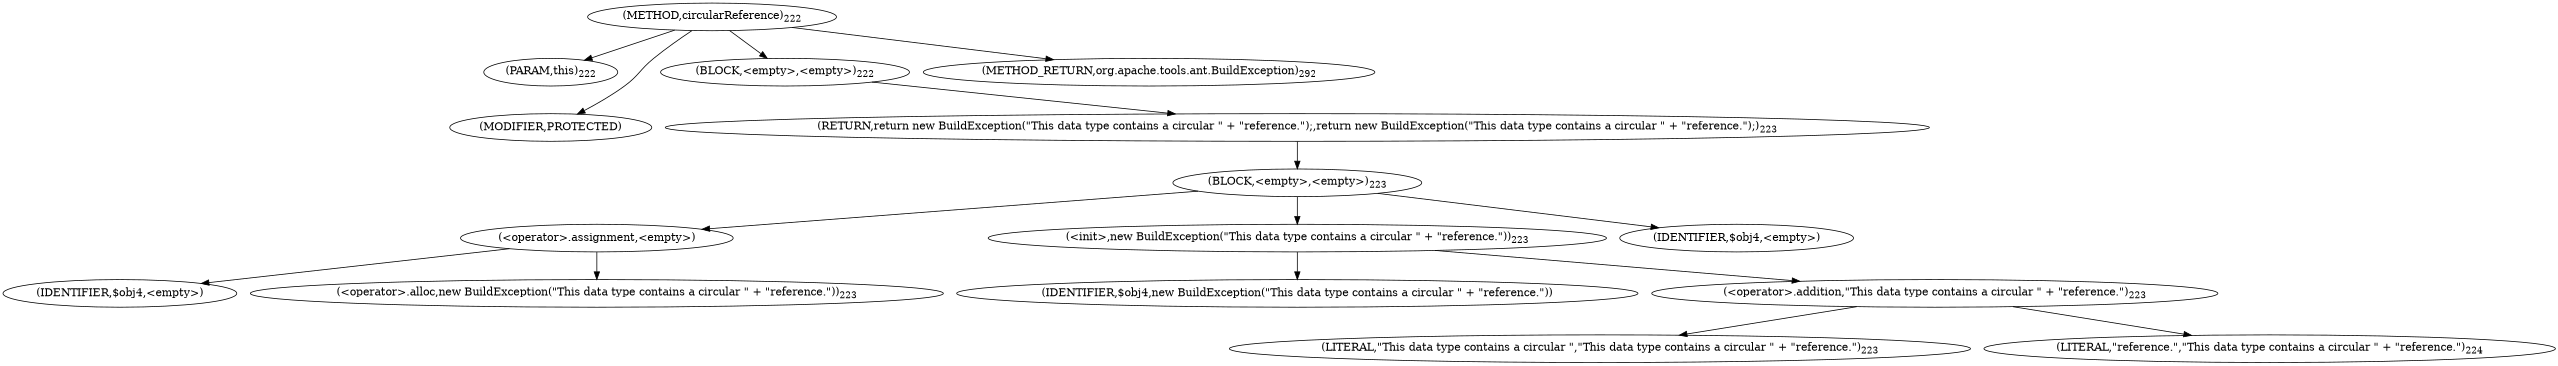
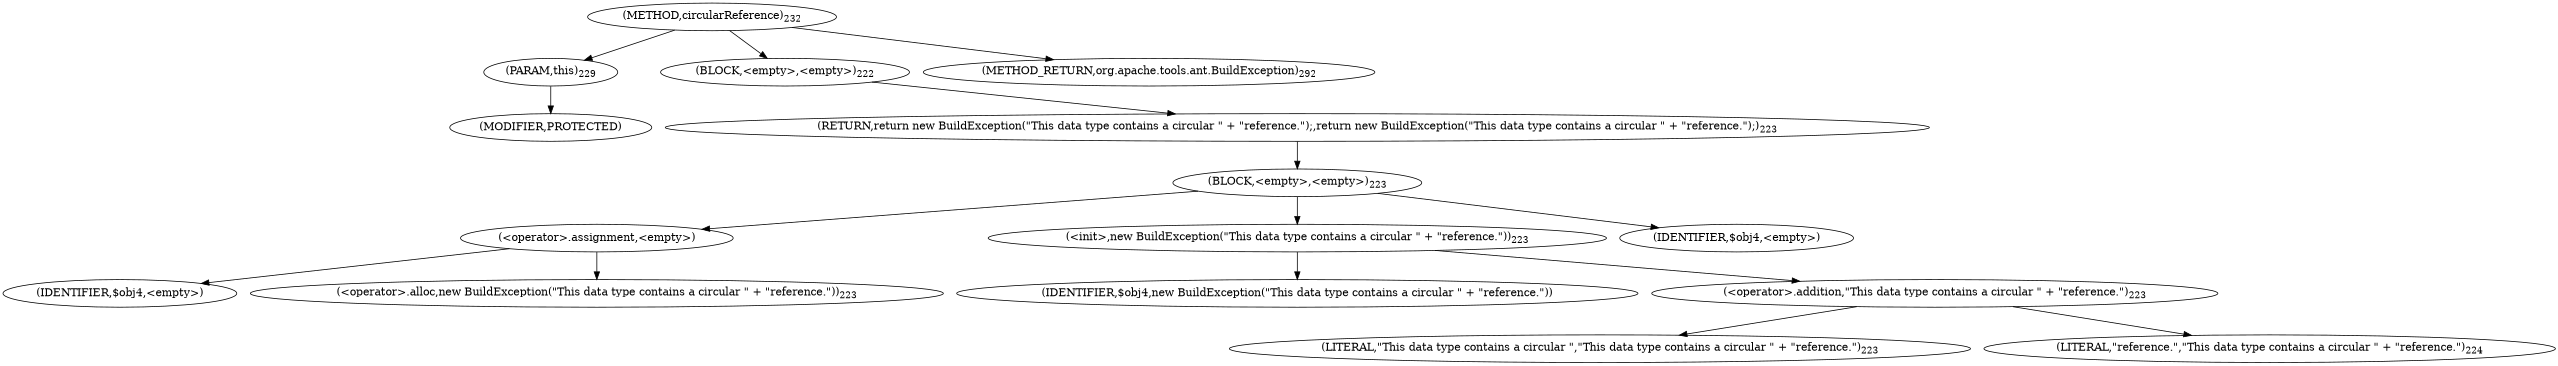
node "(METHOD,circularReference)": text "222" -> "232"
node "(PARAM,this)": text "222" -> "229"
edge "(METHOD,circularReference)" -> "(MODIFIER,PROTECTED)": now "(PARAM,this)" -> "(MODIFIER,PROTECTED)"
